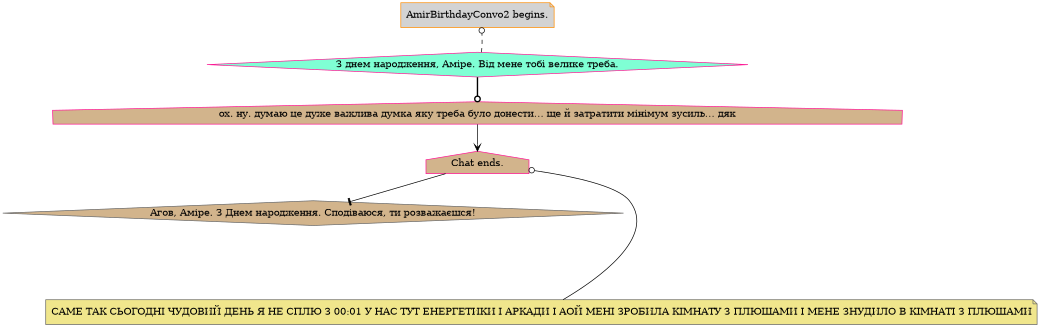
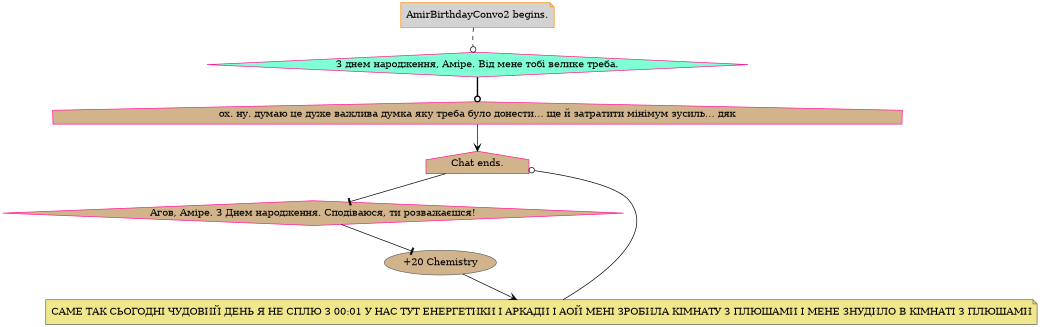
edge "З днем народження, Аміре. Від мене тобі велике треба." -> "AmirBirthdayConvo2 begins.": reversed
node "Агов, Аміре. З Днем народження. Сподіваюся, ти розважаєшся!": color gray40 -> deeppink
node "+20 Chemistry": added
